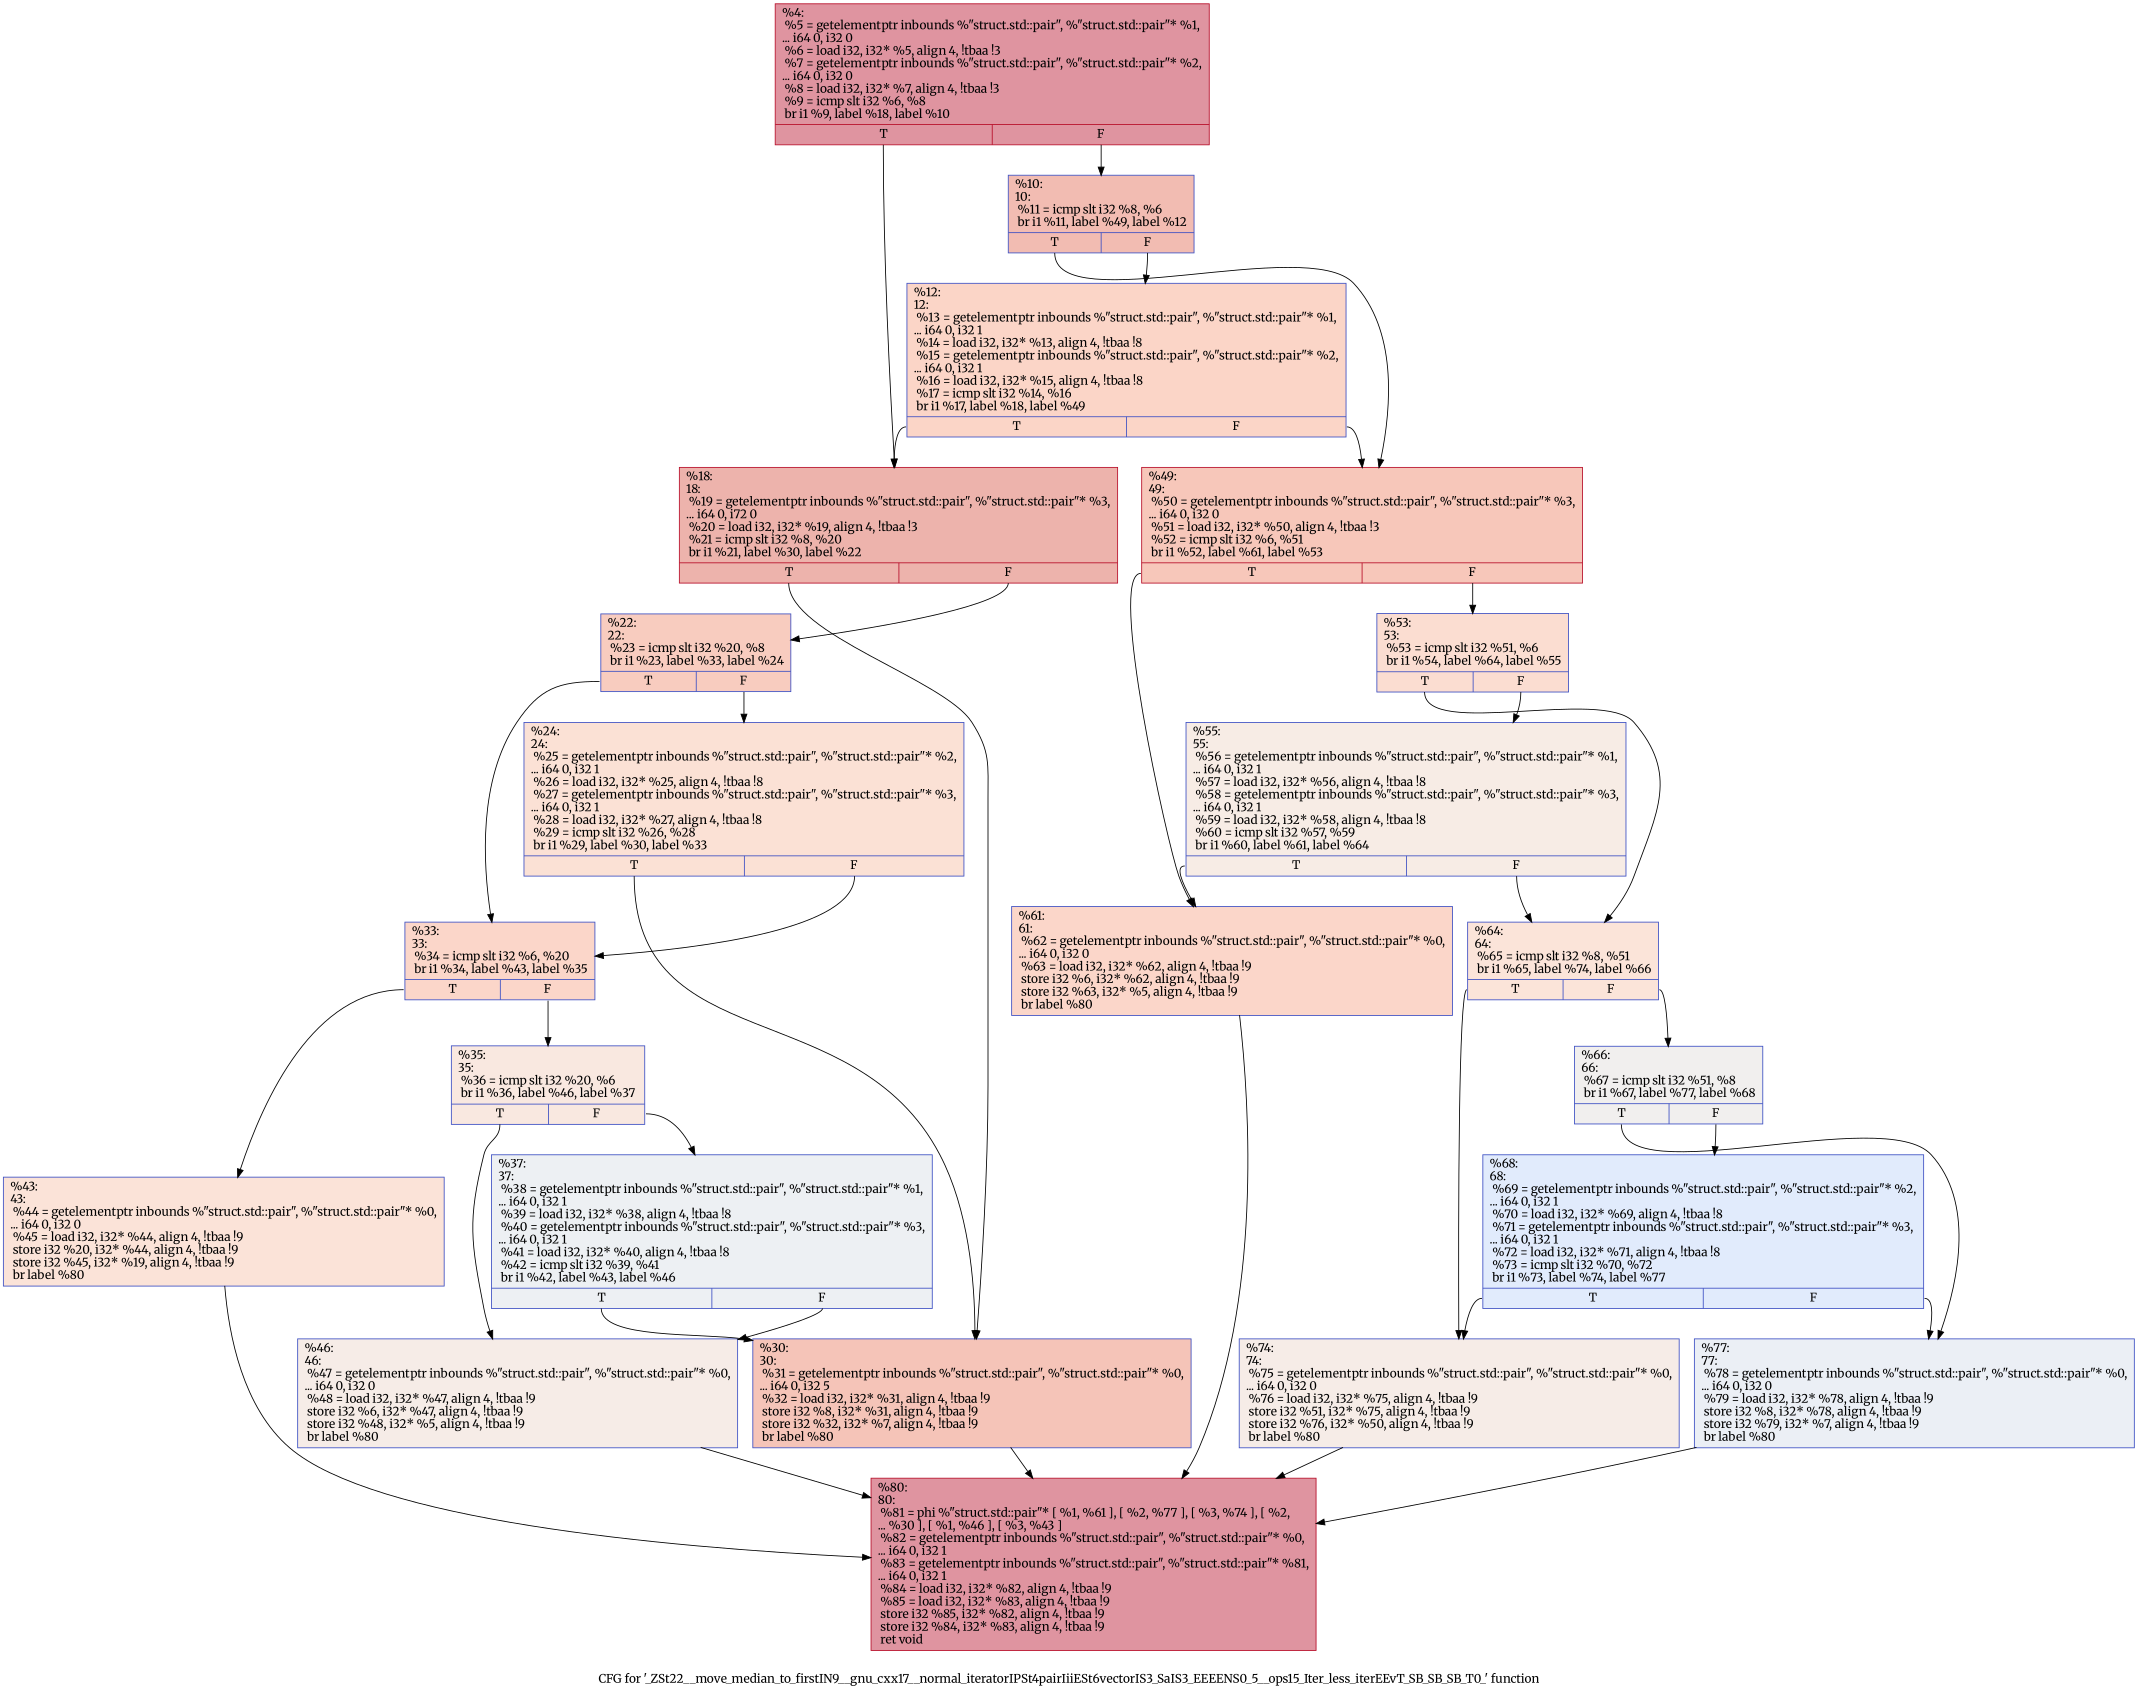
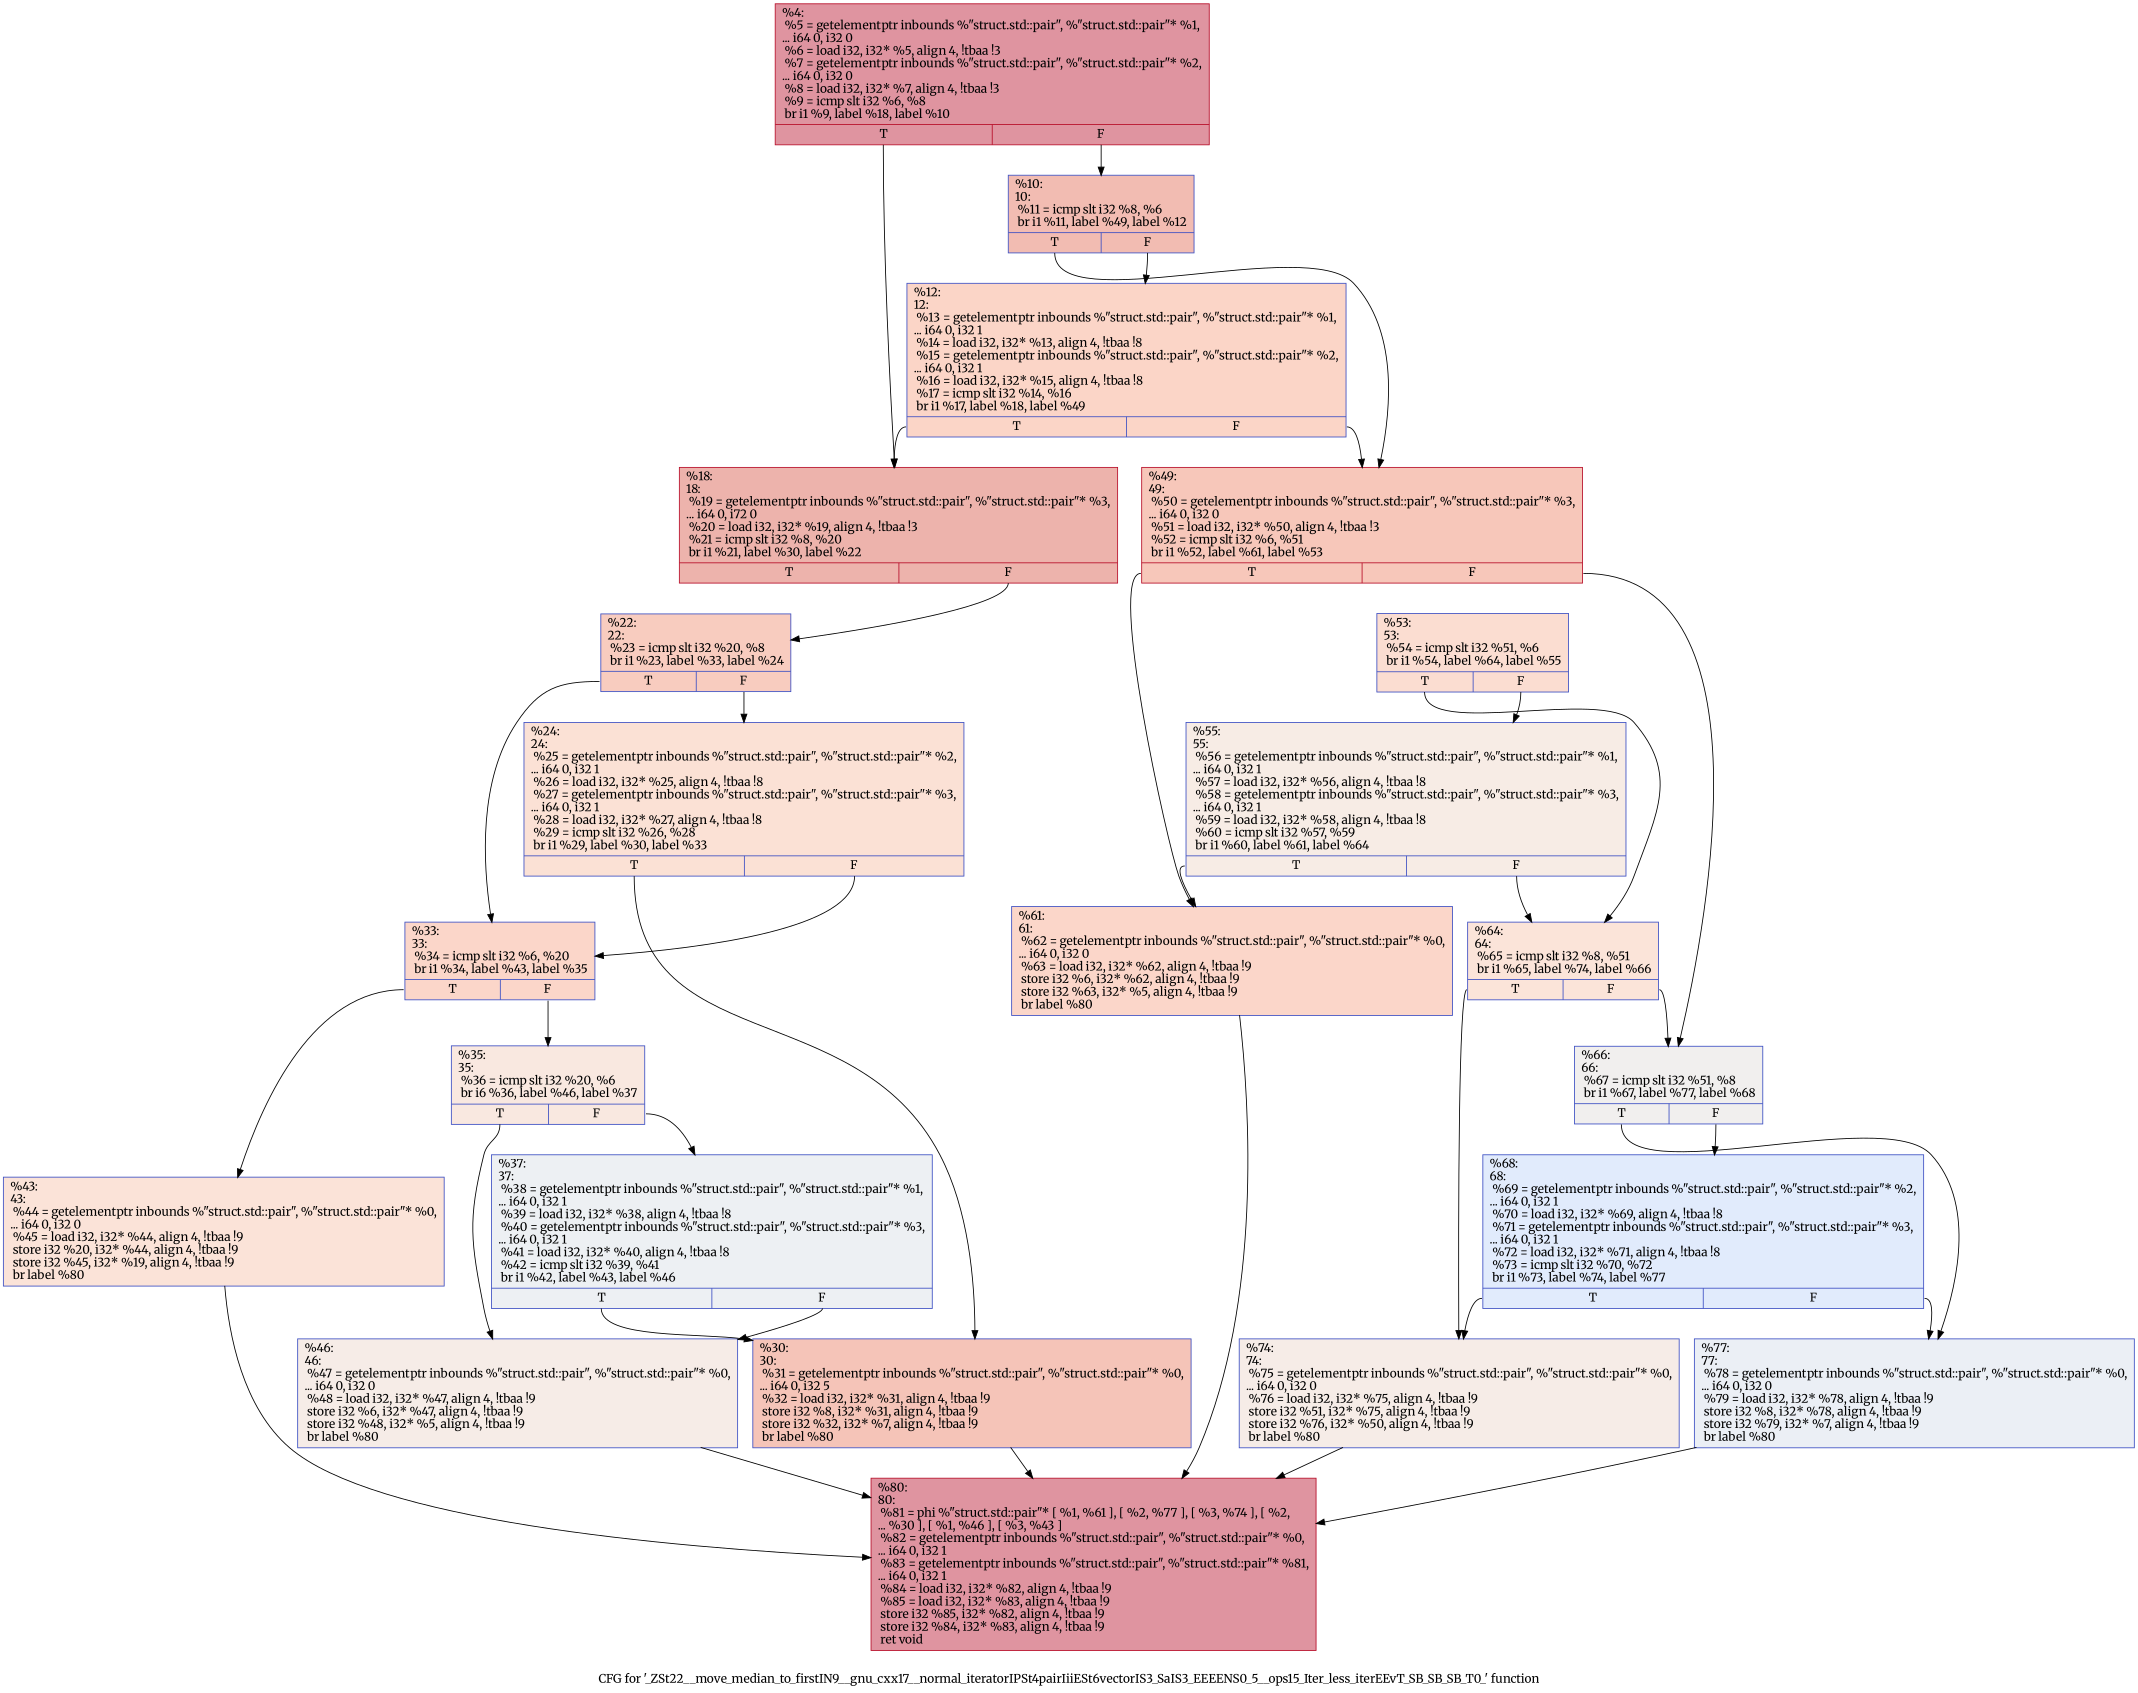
edge "%49:" -> "%53:": now "%49:" -> "%66:"
node "%53:": text "%53 = icmp slt i32 %51, %6" -> "%54 = icmp slt i32 %51, %6"
edge "%18:" -> "%30:": removed
node "%35:": text "br i1 %36, label %46, label %37" -> "br i6 %36, label %46, label %37"
